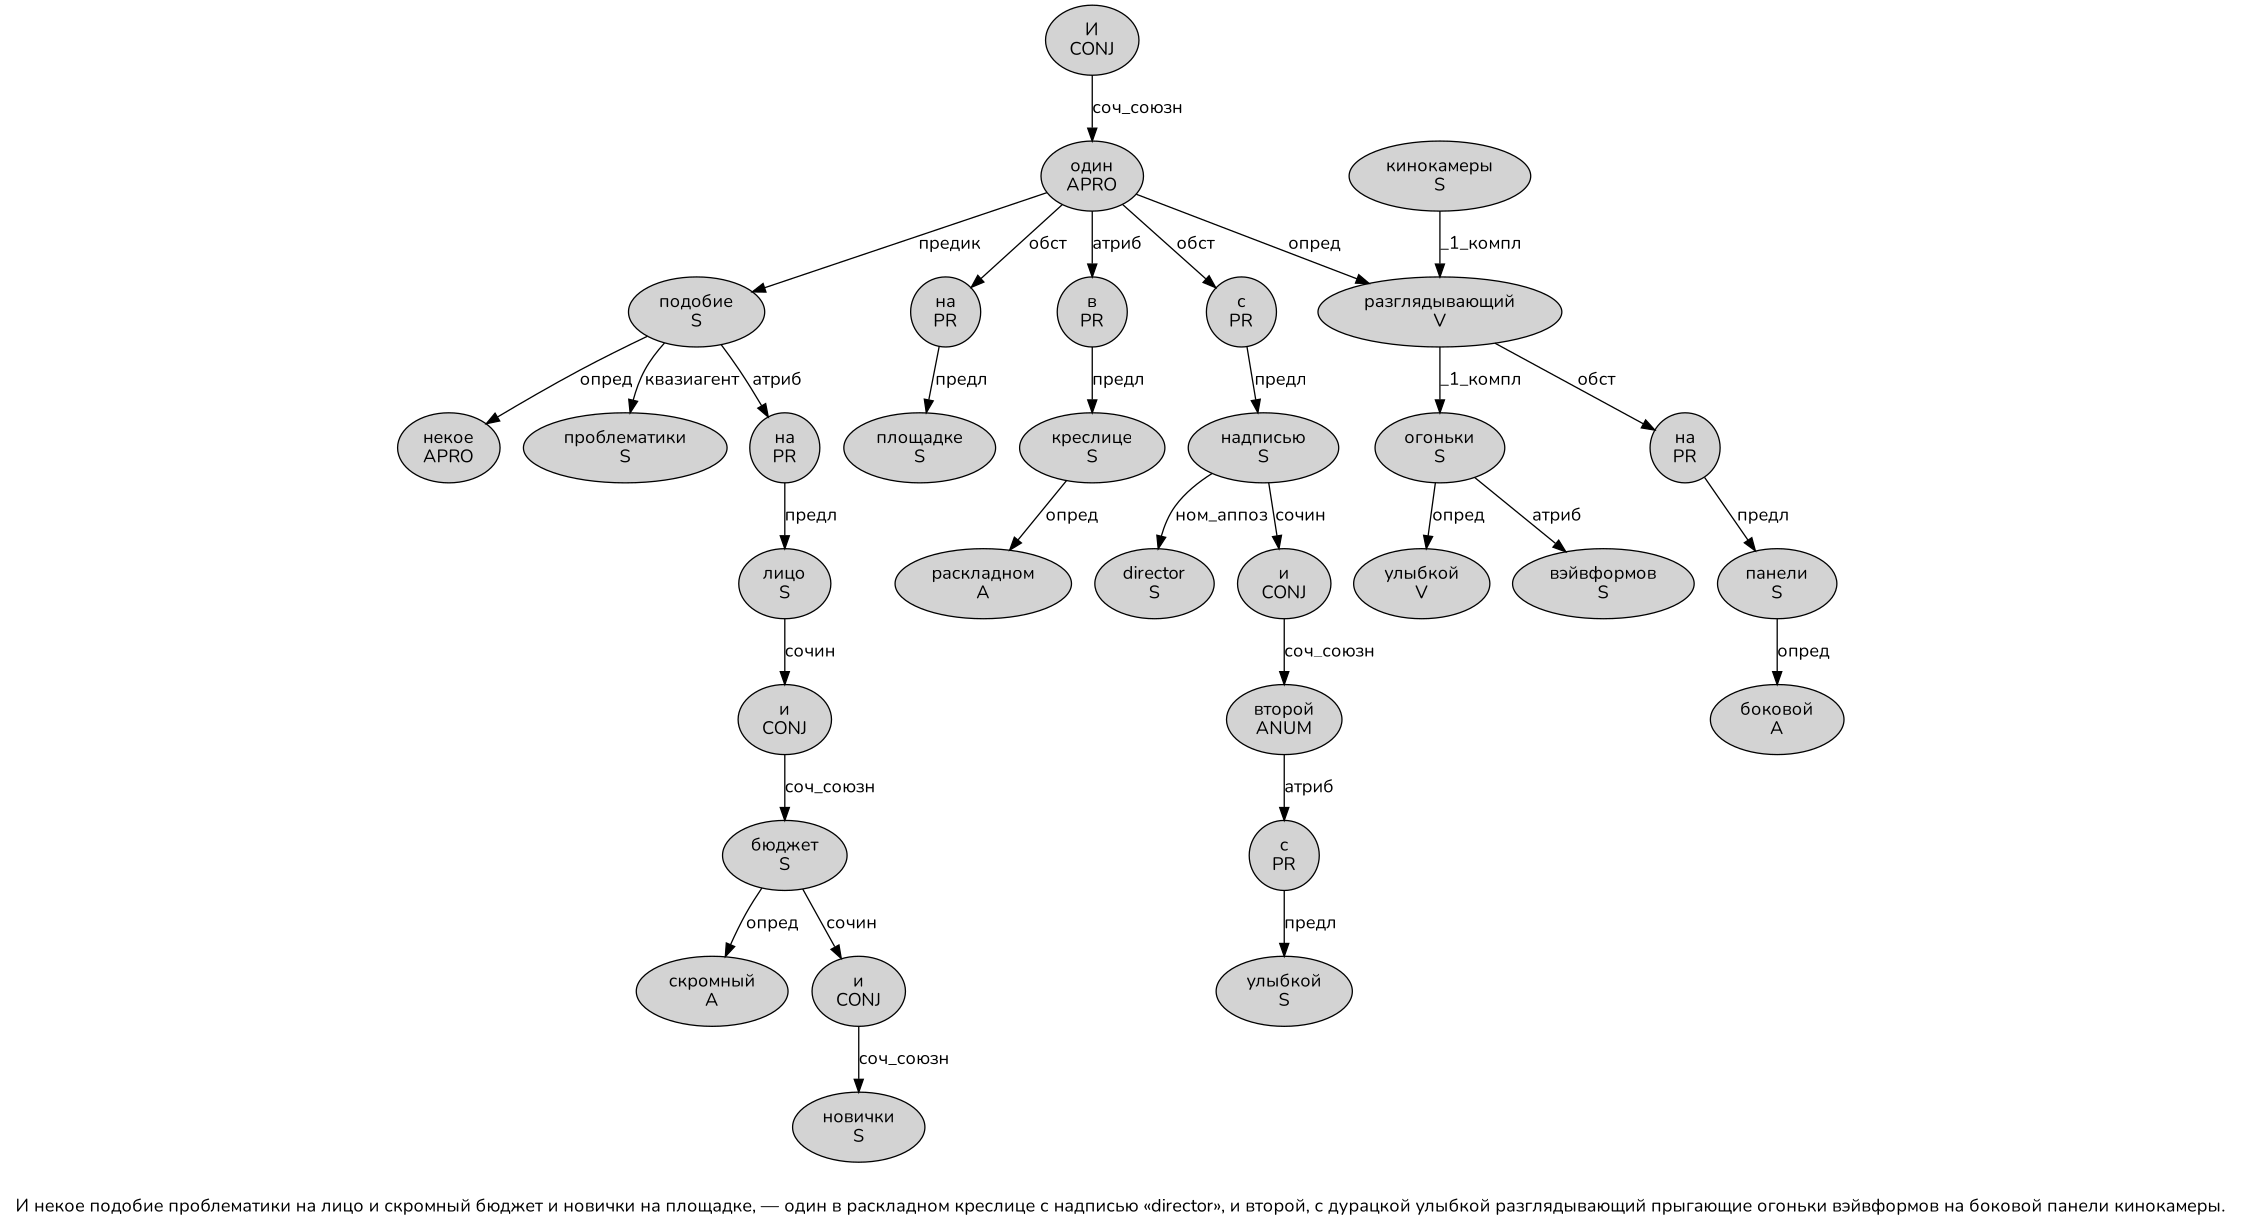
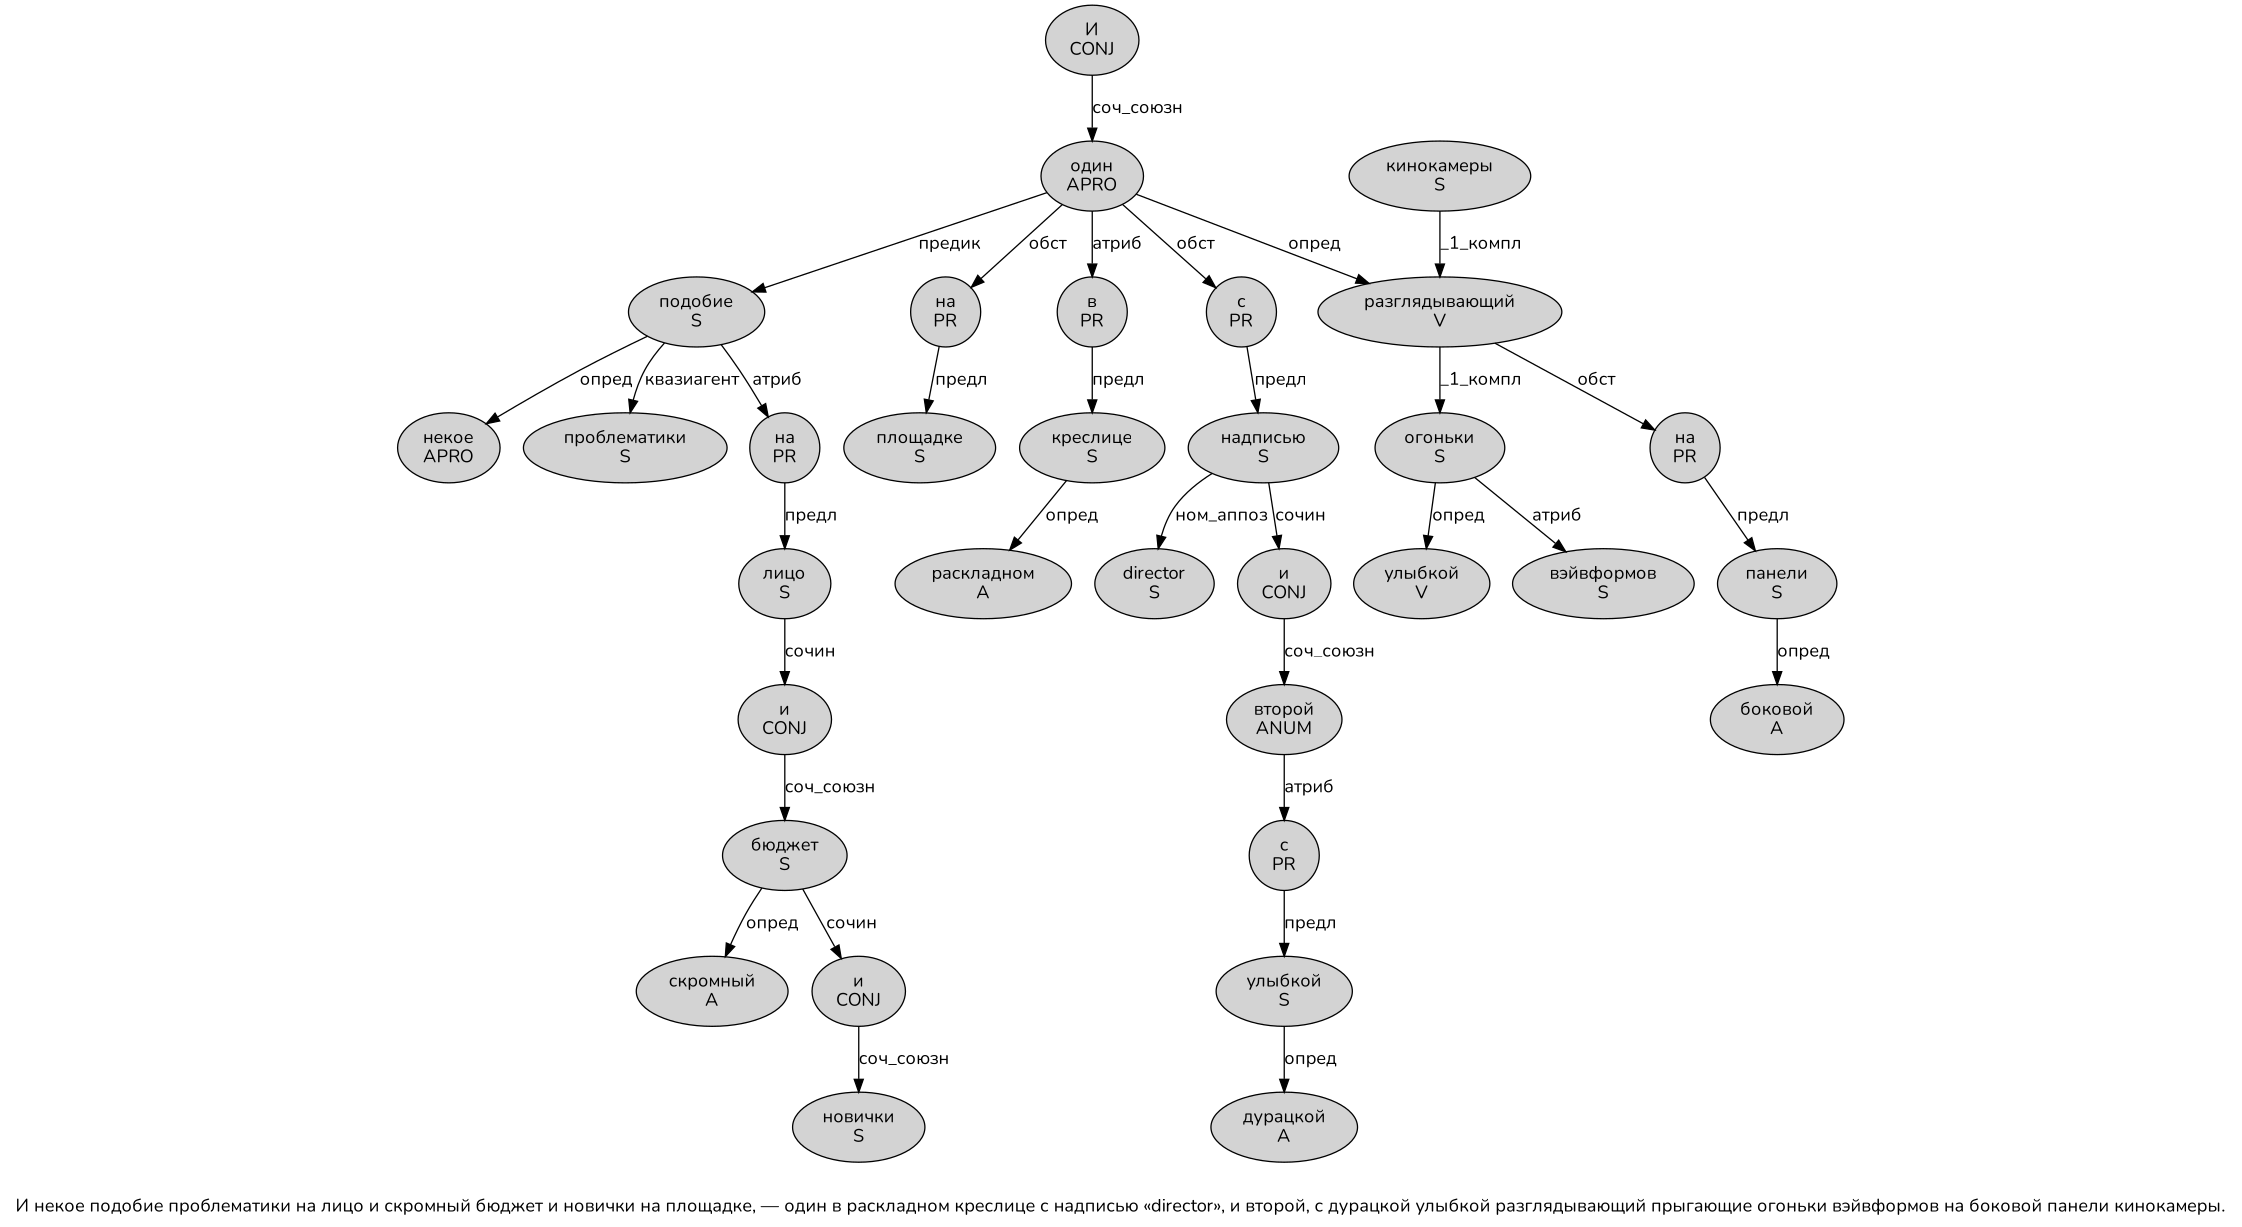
node "дурацкой A": added
